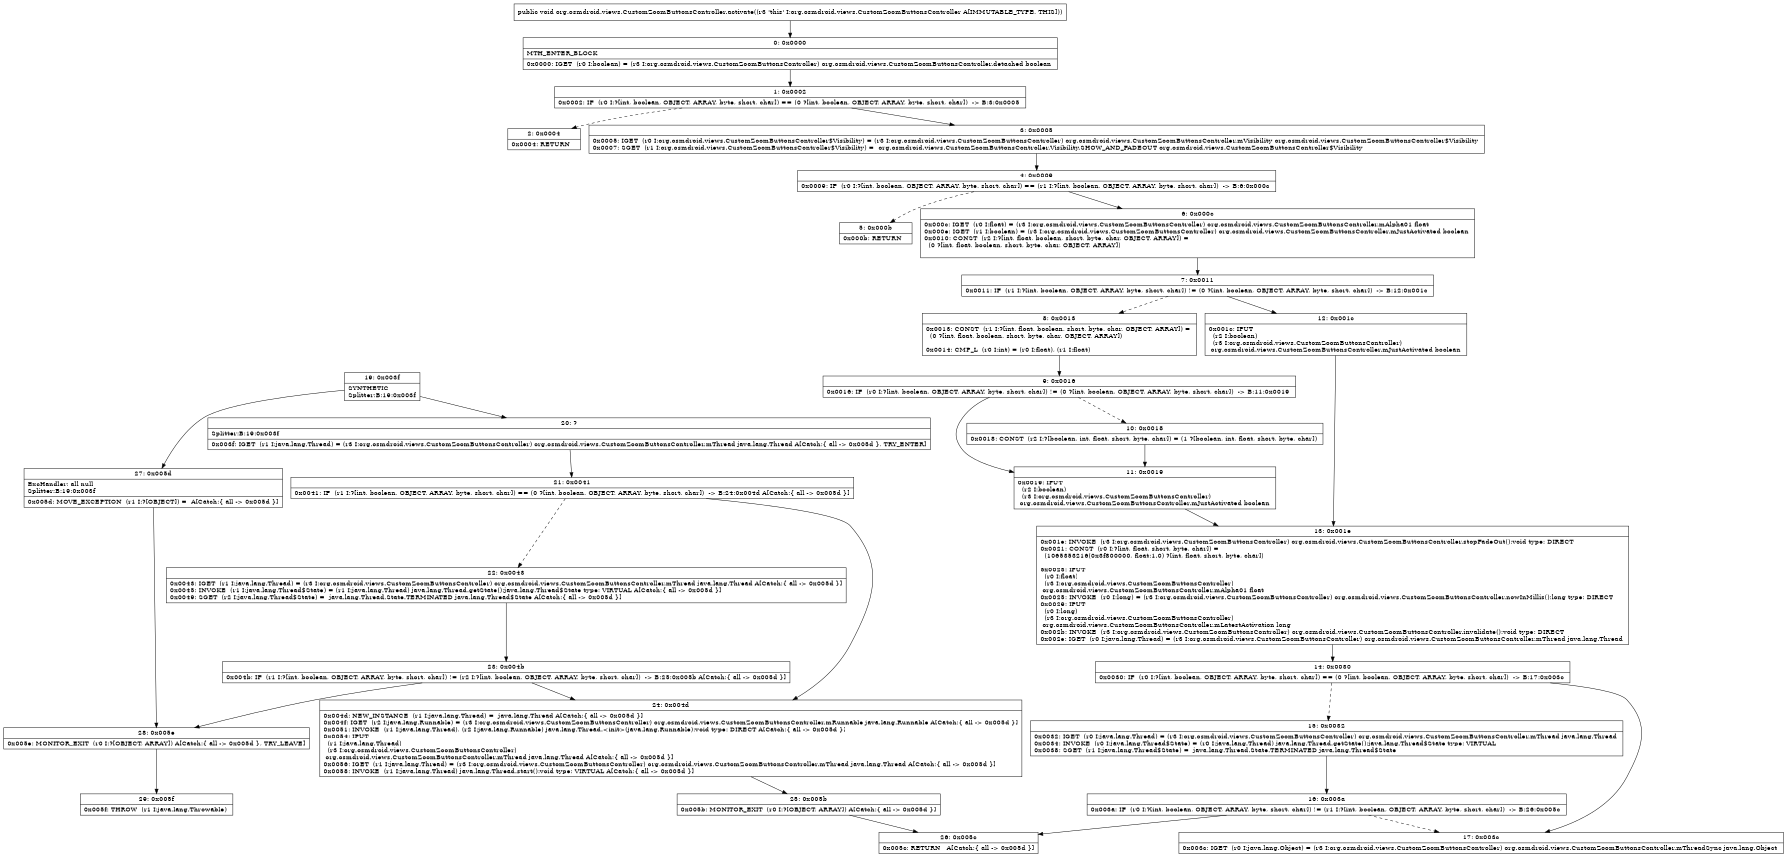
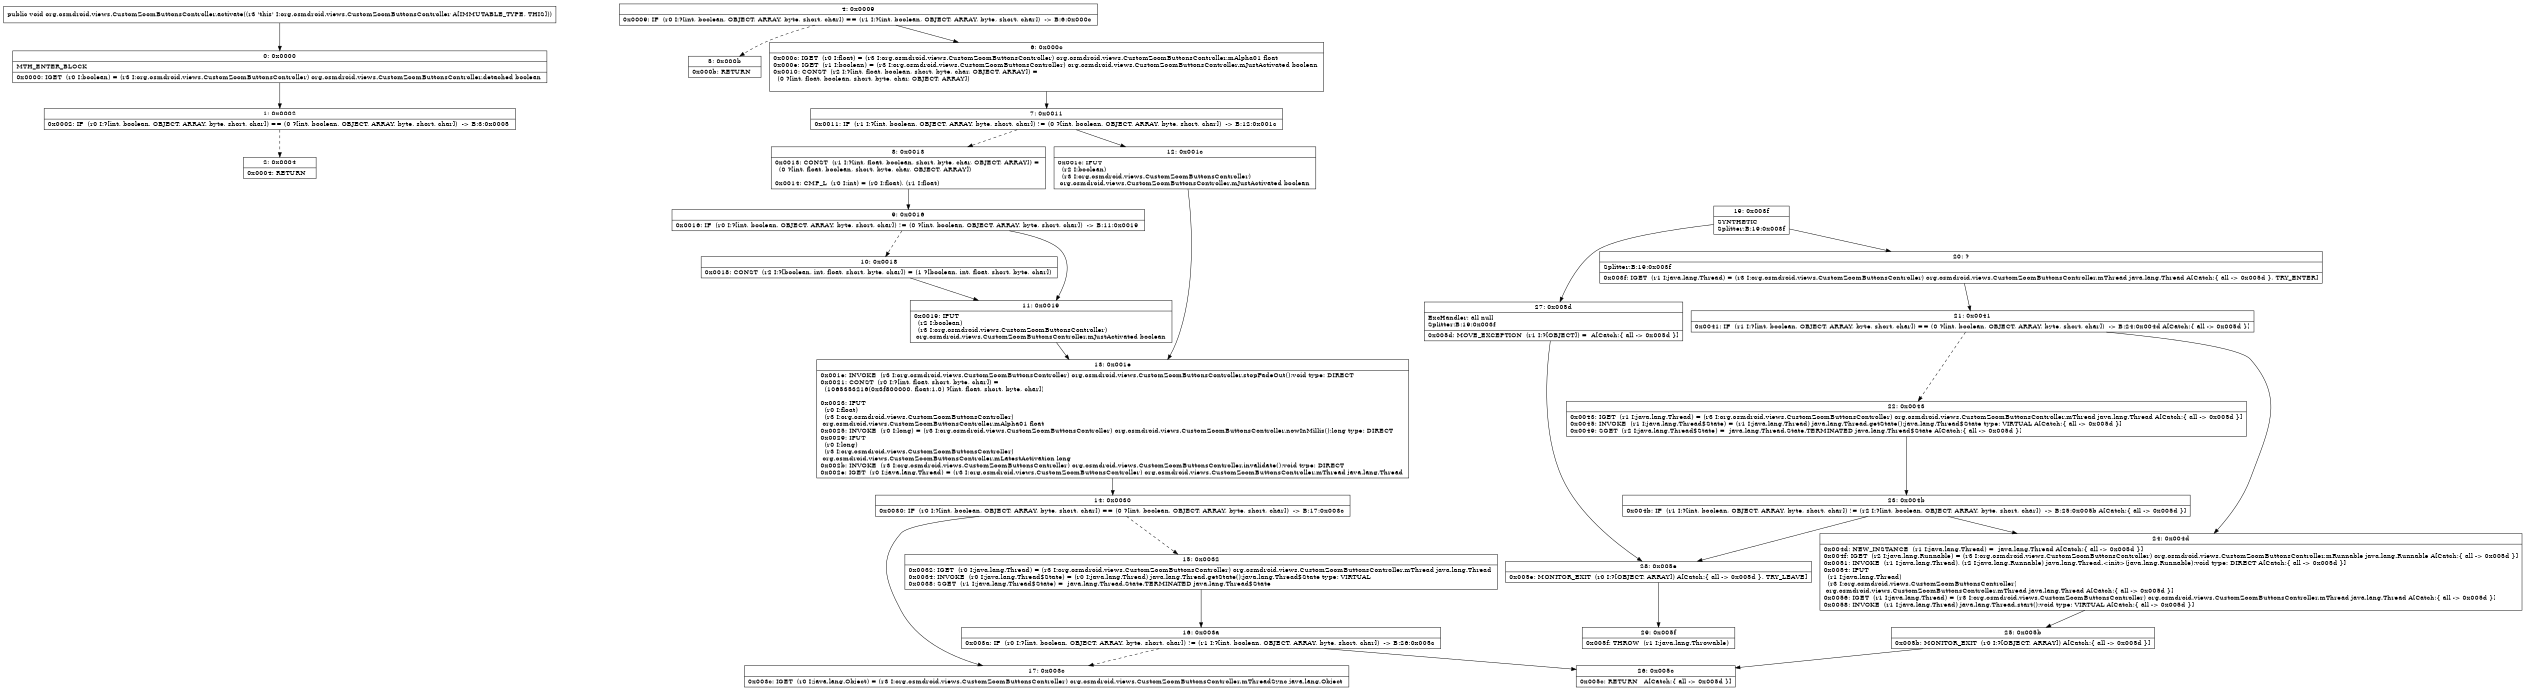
node "3: 0x0005": removed
node "13: 0x001e": text "5x0023: IPUT" -> "0x0023: IPUT"
